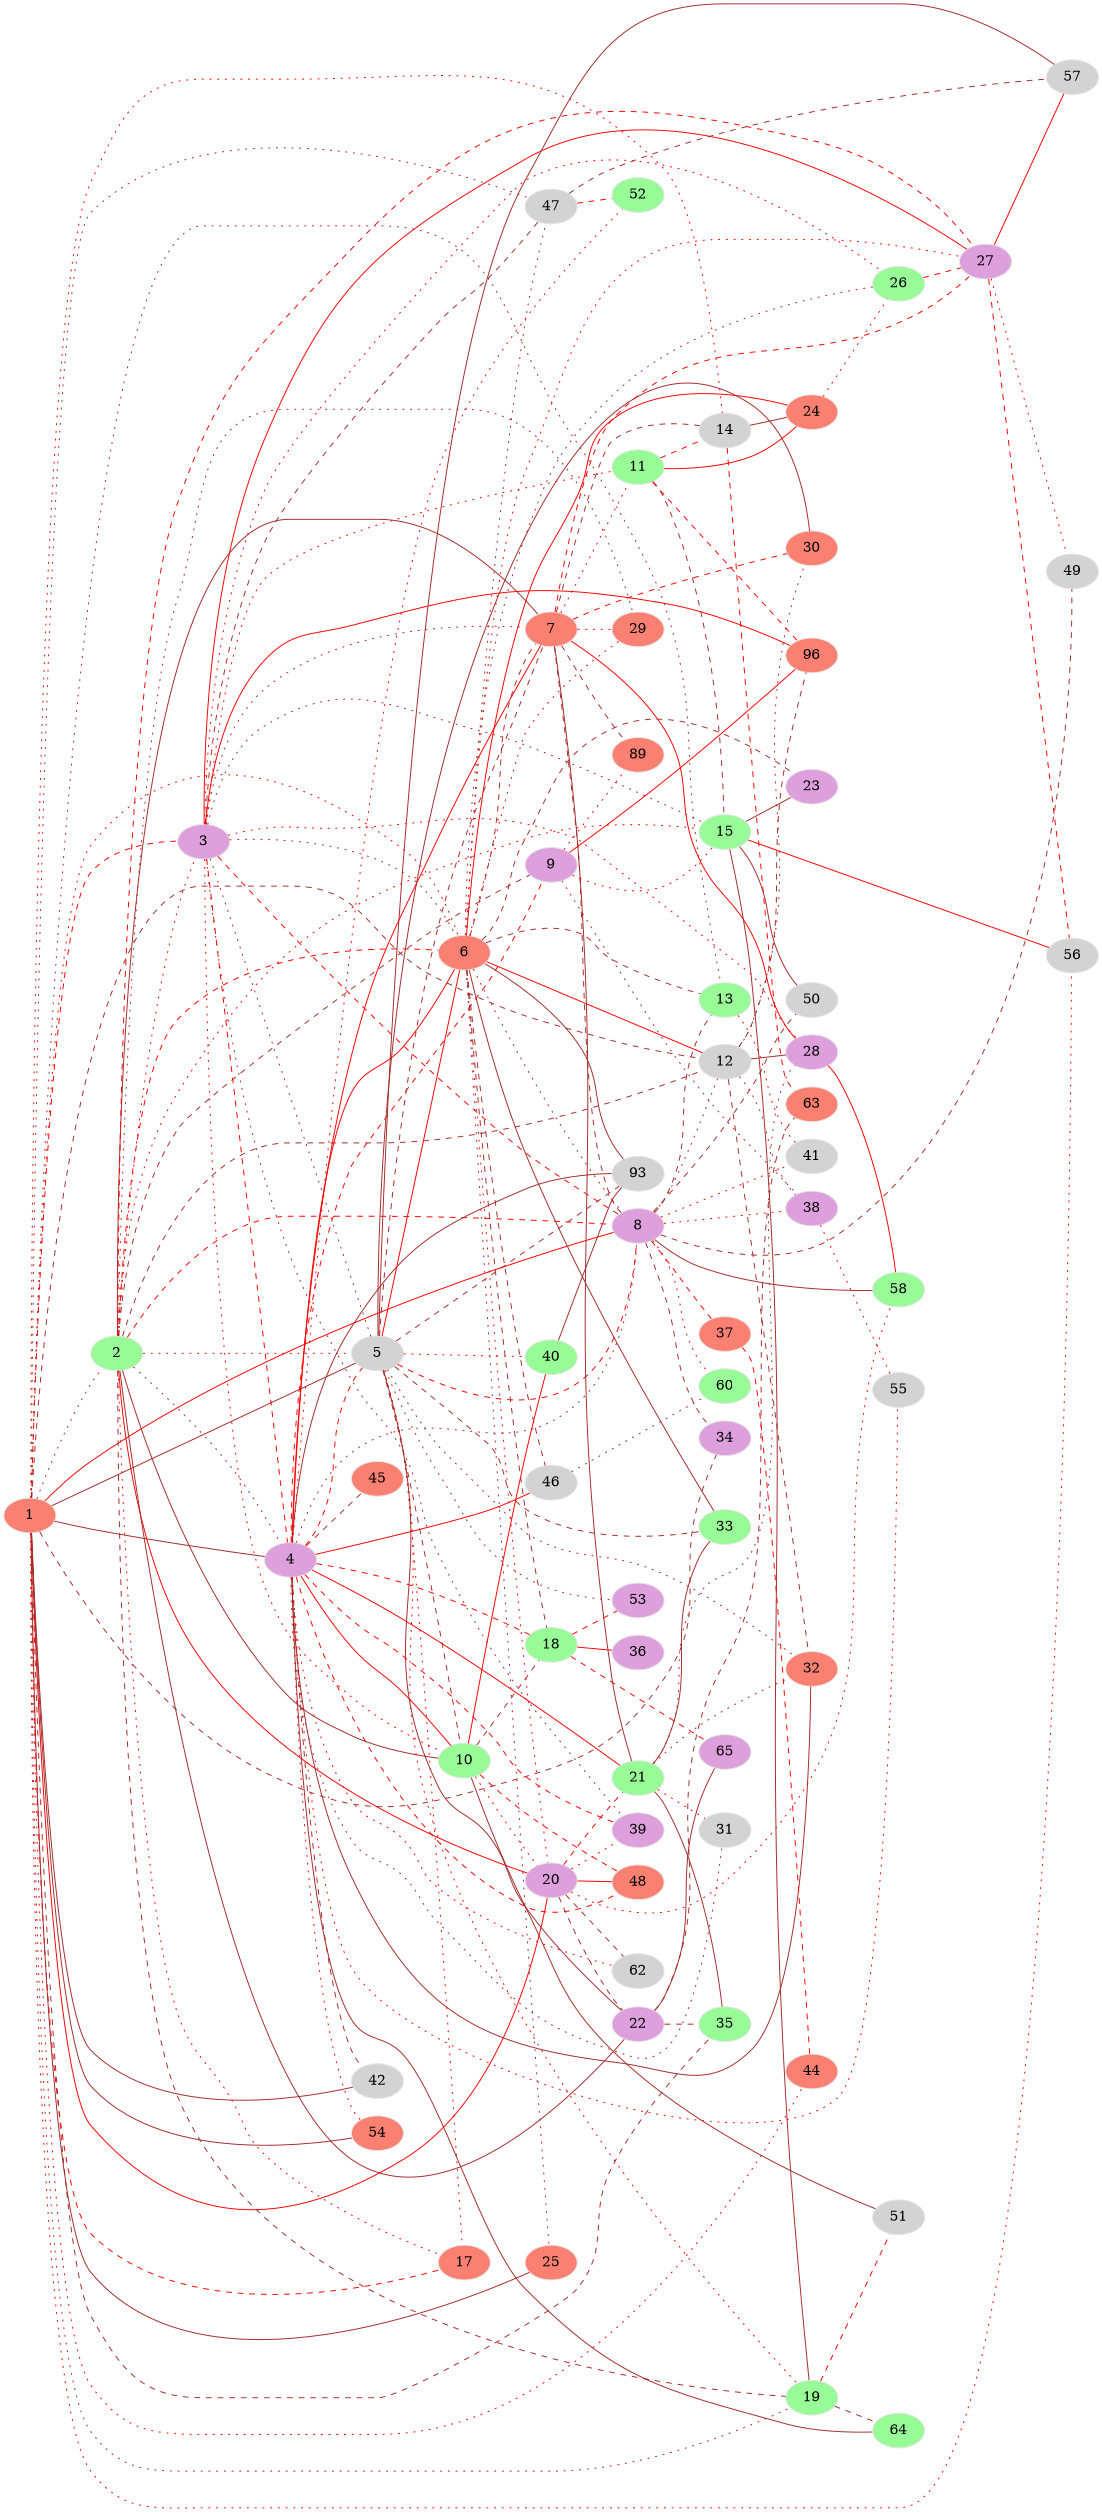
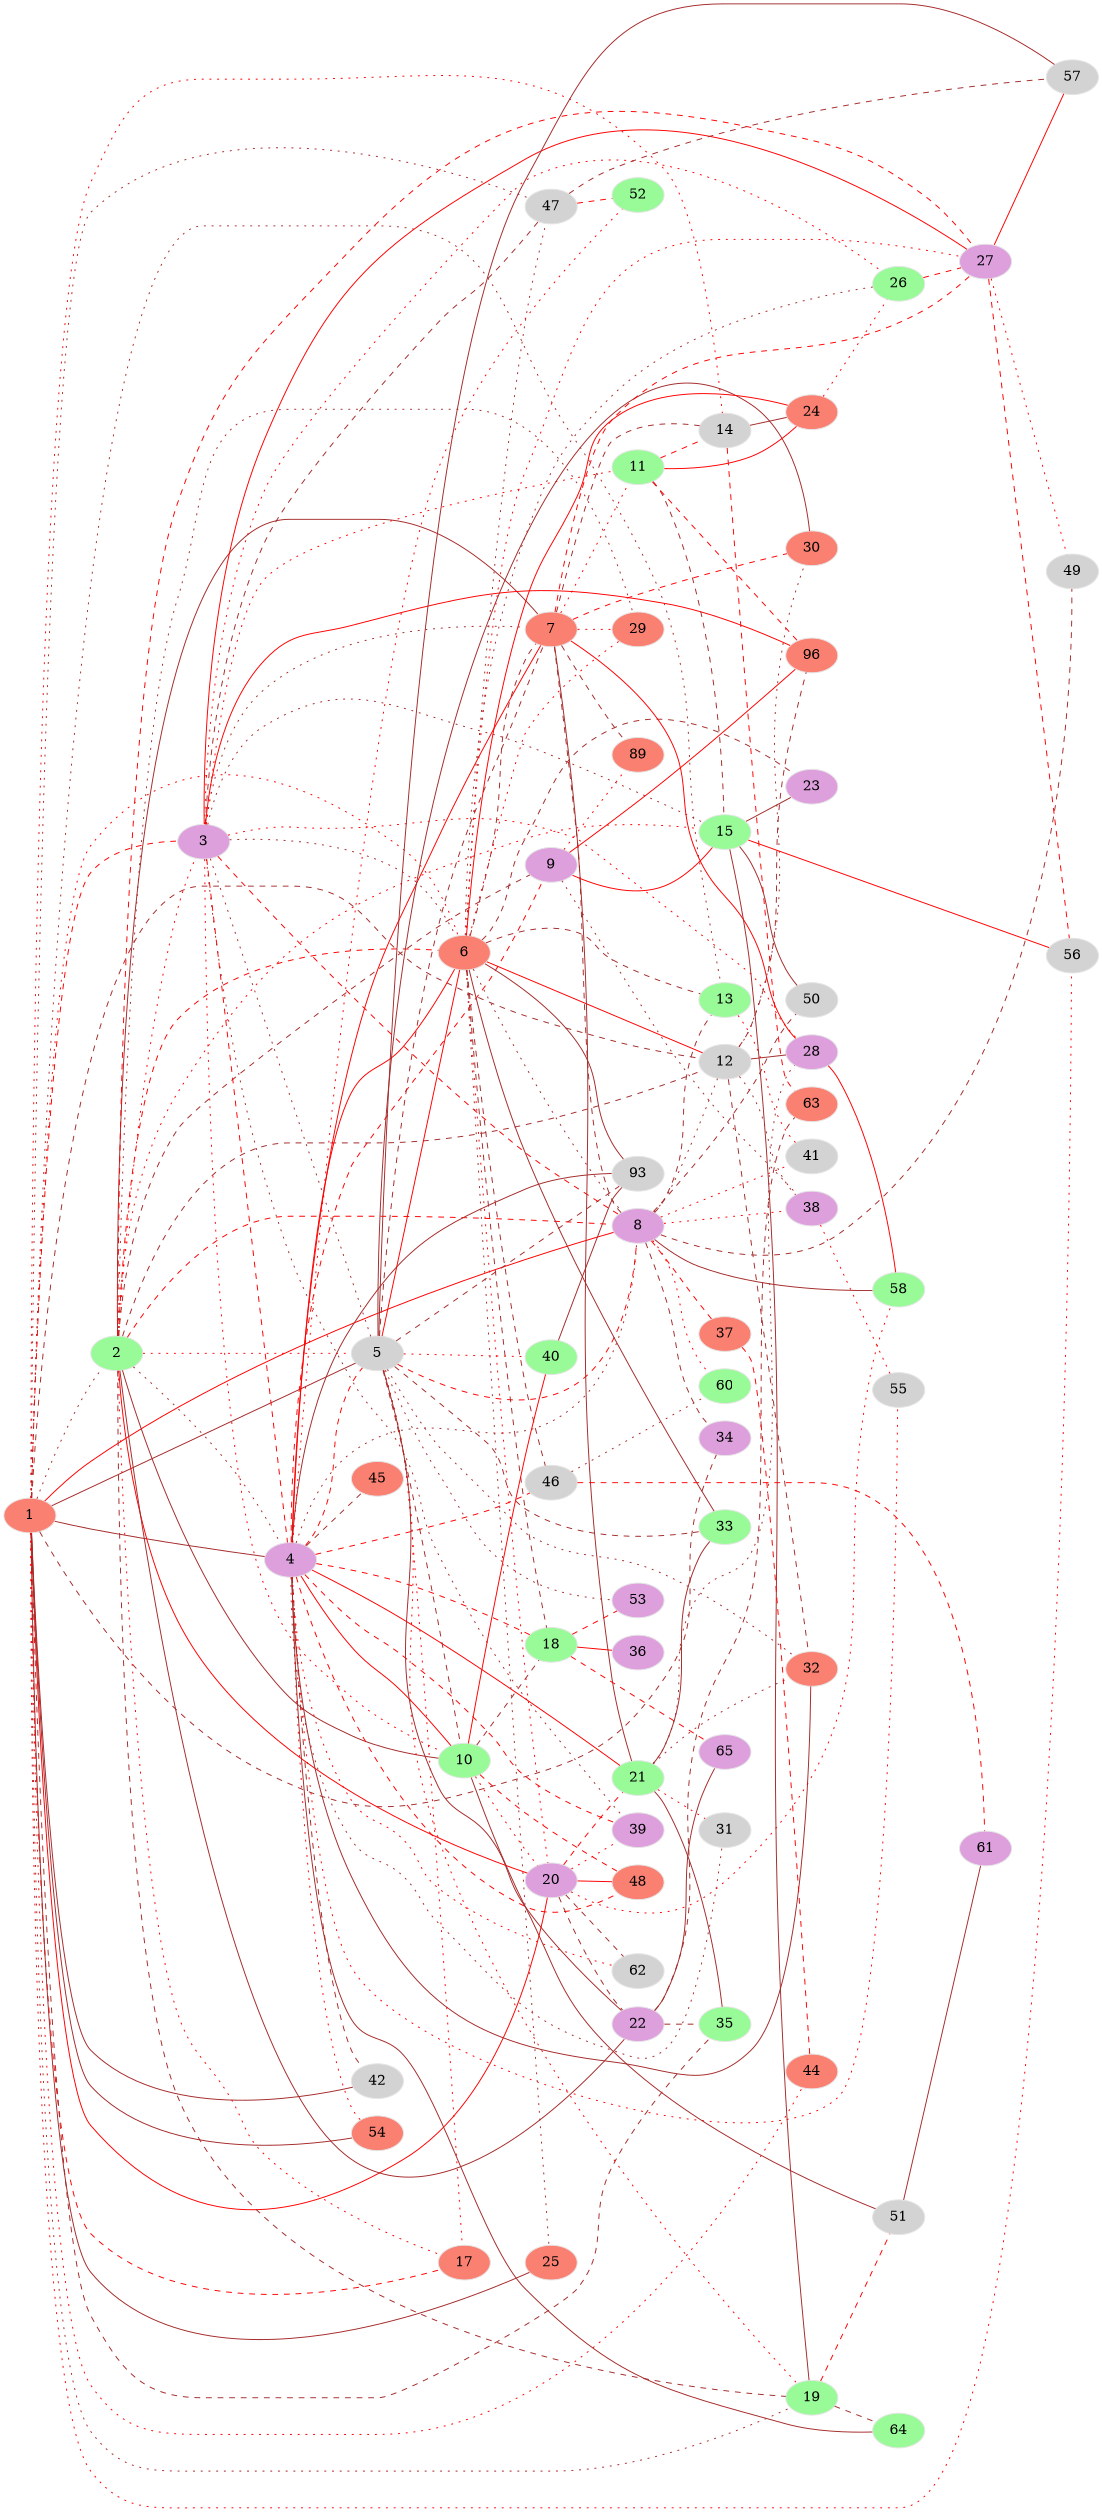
edge "15" -- "9": style dotted -> solid
edge "46" -- "4": style solid -> dashed
node "61": added
